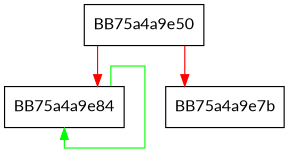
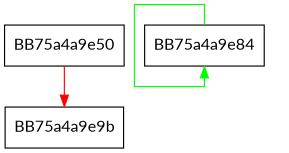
edge "BB75a4a9e50" -> "BB75a4a9e84": removed
node "BB75a4a9e7b": label "BB75a4a9e7b" -> "BB75a4a9e9b"
